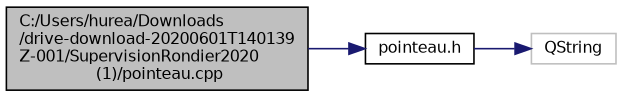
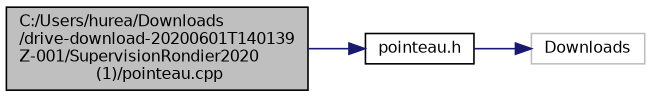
node "QString": label "QString" -> "Downloads"
